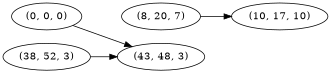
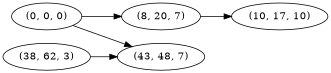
edge "(0, 0, 0)" -> "(8, 20, 7)": added
node "(38, 52, 3)": label "(38, 52, 3)" -> "(38, 62, 3)"
node "(43, 48, 3)": label "(43, 48, 3)" -> "(43, 48, 7)"
